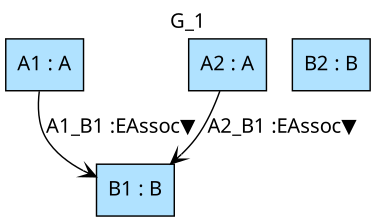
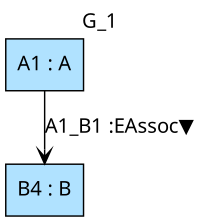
node "A2 : A": removed
node "B2 : B": removed
node "B1 : B": label "B1 : B" -> "B4 : B"
